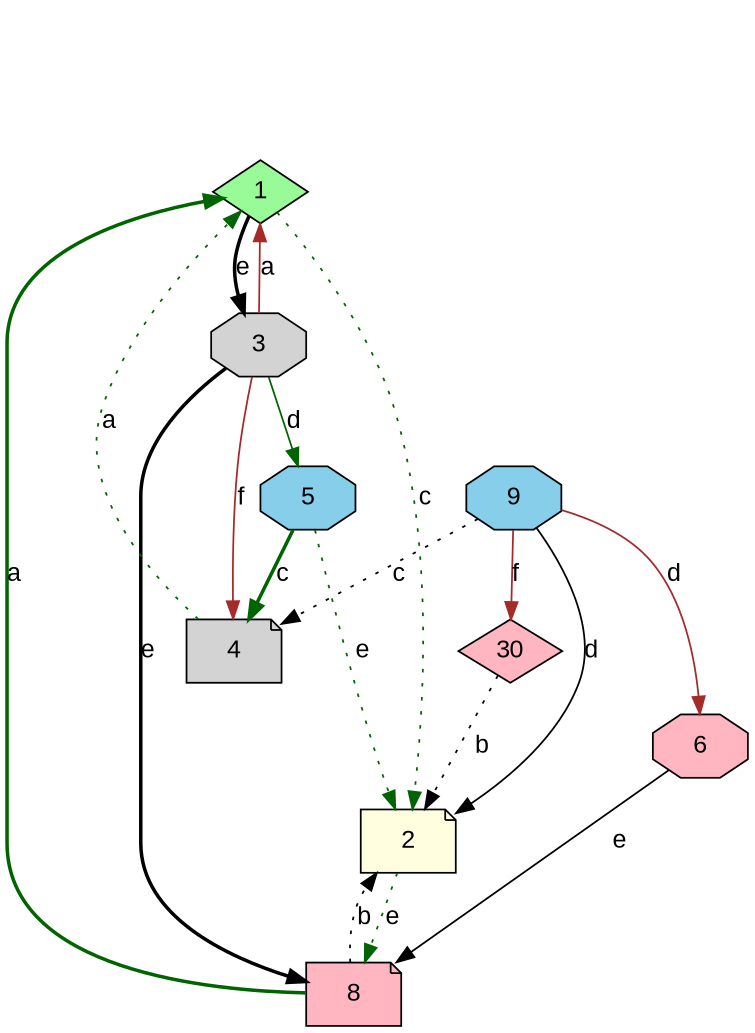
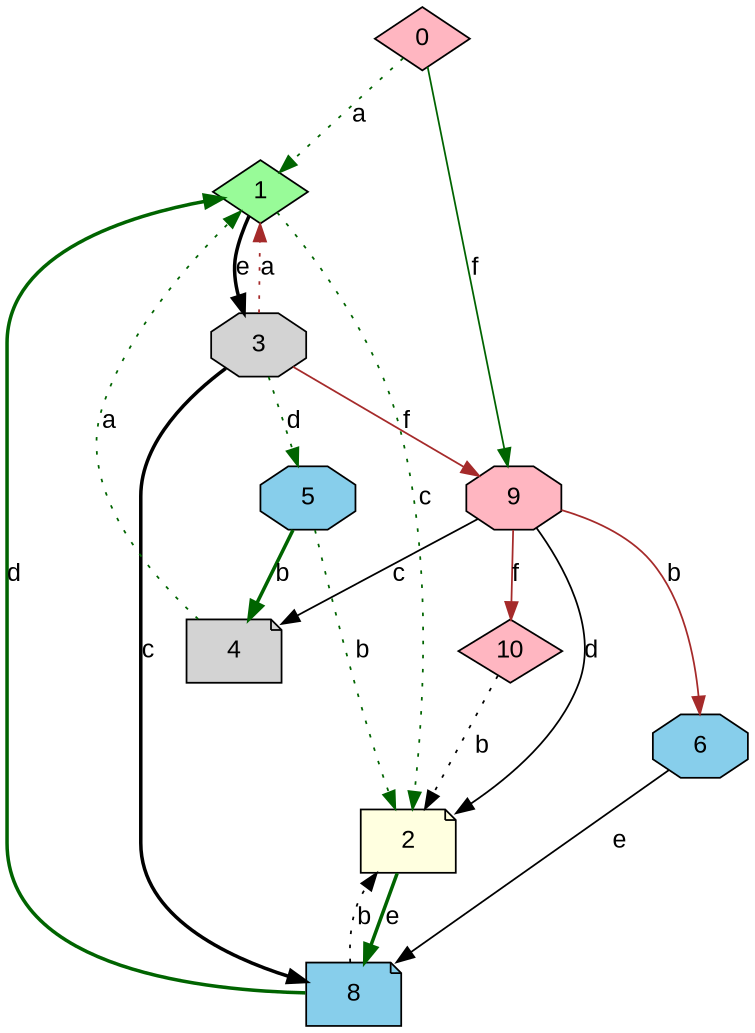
node "0": added
edge "3" -> "1": style solid -> dotted
edge "3" -> "5": style solid -> dotted
edge "3" -> "4": now "3" -> "9"
node "9": fillcolor skyblue -> lightpink
edge "9" -> "4": style dotted -> solid
edge "8" -> "1": label "a" -> "d"
edge "5" -> "4": label "c" -> "b"
edge "9" -> "6": label "d" -> "b"
edge "3" -> "8": label "e" -> "c"
edge "5" -> "2": label "e" -> "b"
node "30": label "30" -> "10"
node "6": fillcolor lightpink -> skyblue
edge "2" -> "8": style dotted -> bold
node "8": fillcolor lightpink -> skyblue
